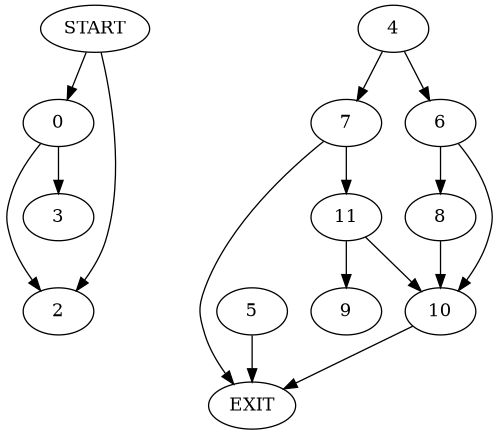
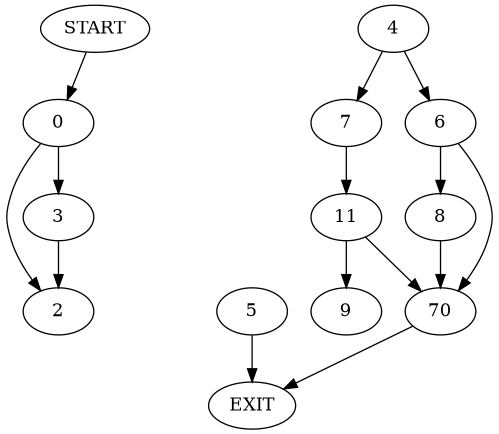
edge "START" -> "2": now "3" -> "2"
edge "7" -> "EXIT": removed
node "10": label "10" -> "70"
